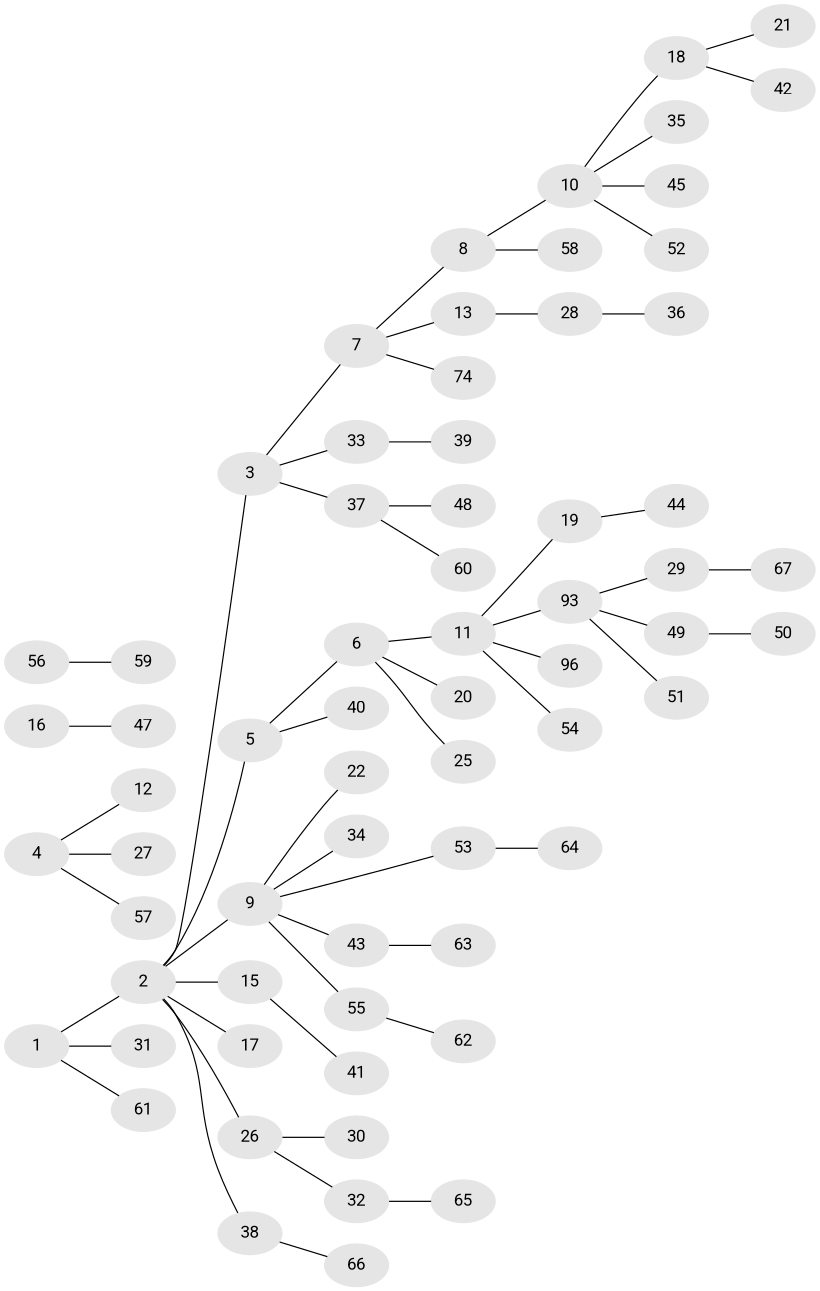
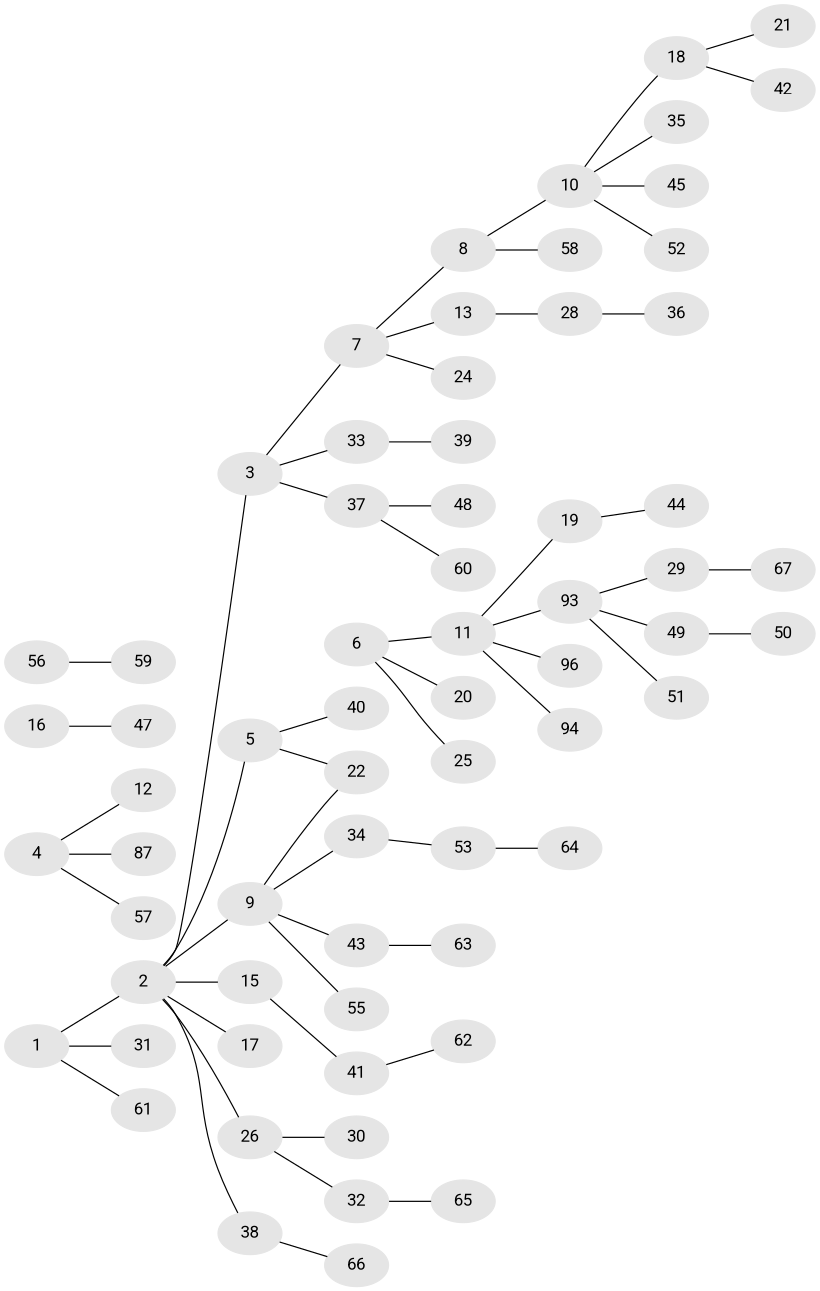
node "74": label "74" -> "24"
edge "6" -- "5": now "22" -- "5"
node "54": label "54" -> "94"
node "27": label "27" -> "87"
edge "53" -- "9": now "53" -- "34"
edge "55" -- "62": now "41" -- "62"
